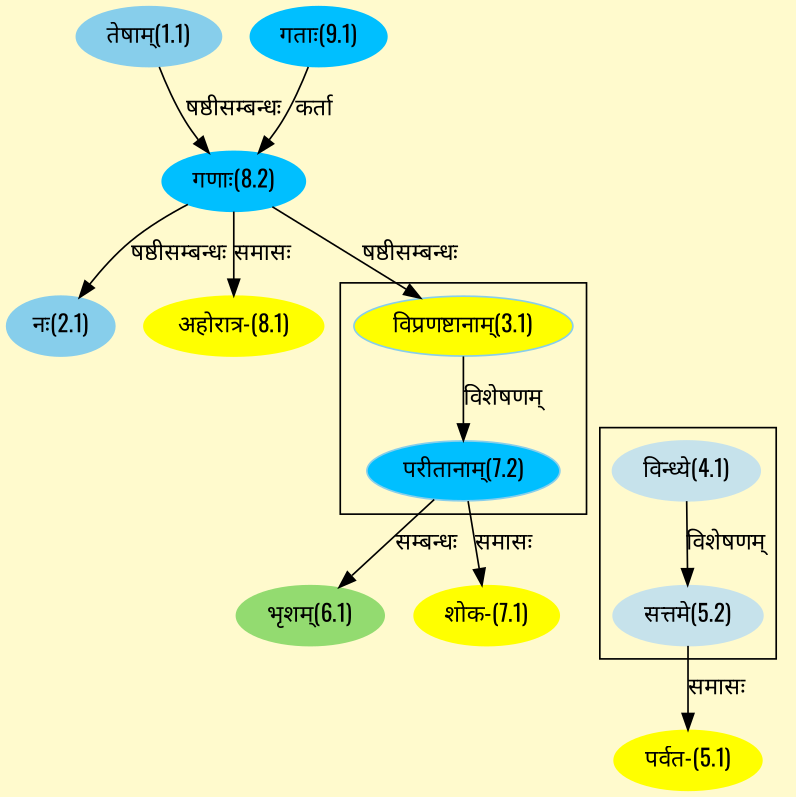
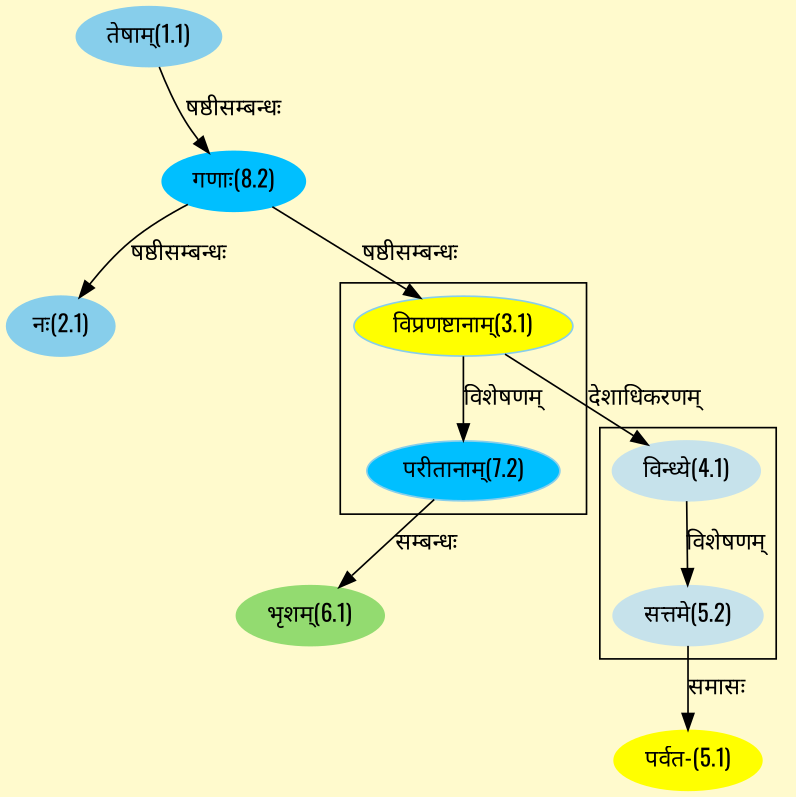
node "गताः(9.1)": removed
node "अहोरात्र-(8.1)": removed
edge "विप्रणष्टानाम्(3.1)" -> "विन्ध्ये(4.1)": added, label "देशाधिकरणम्"
node "शोक-(7.1)": removed
